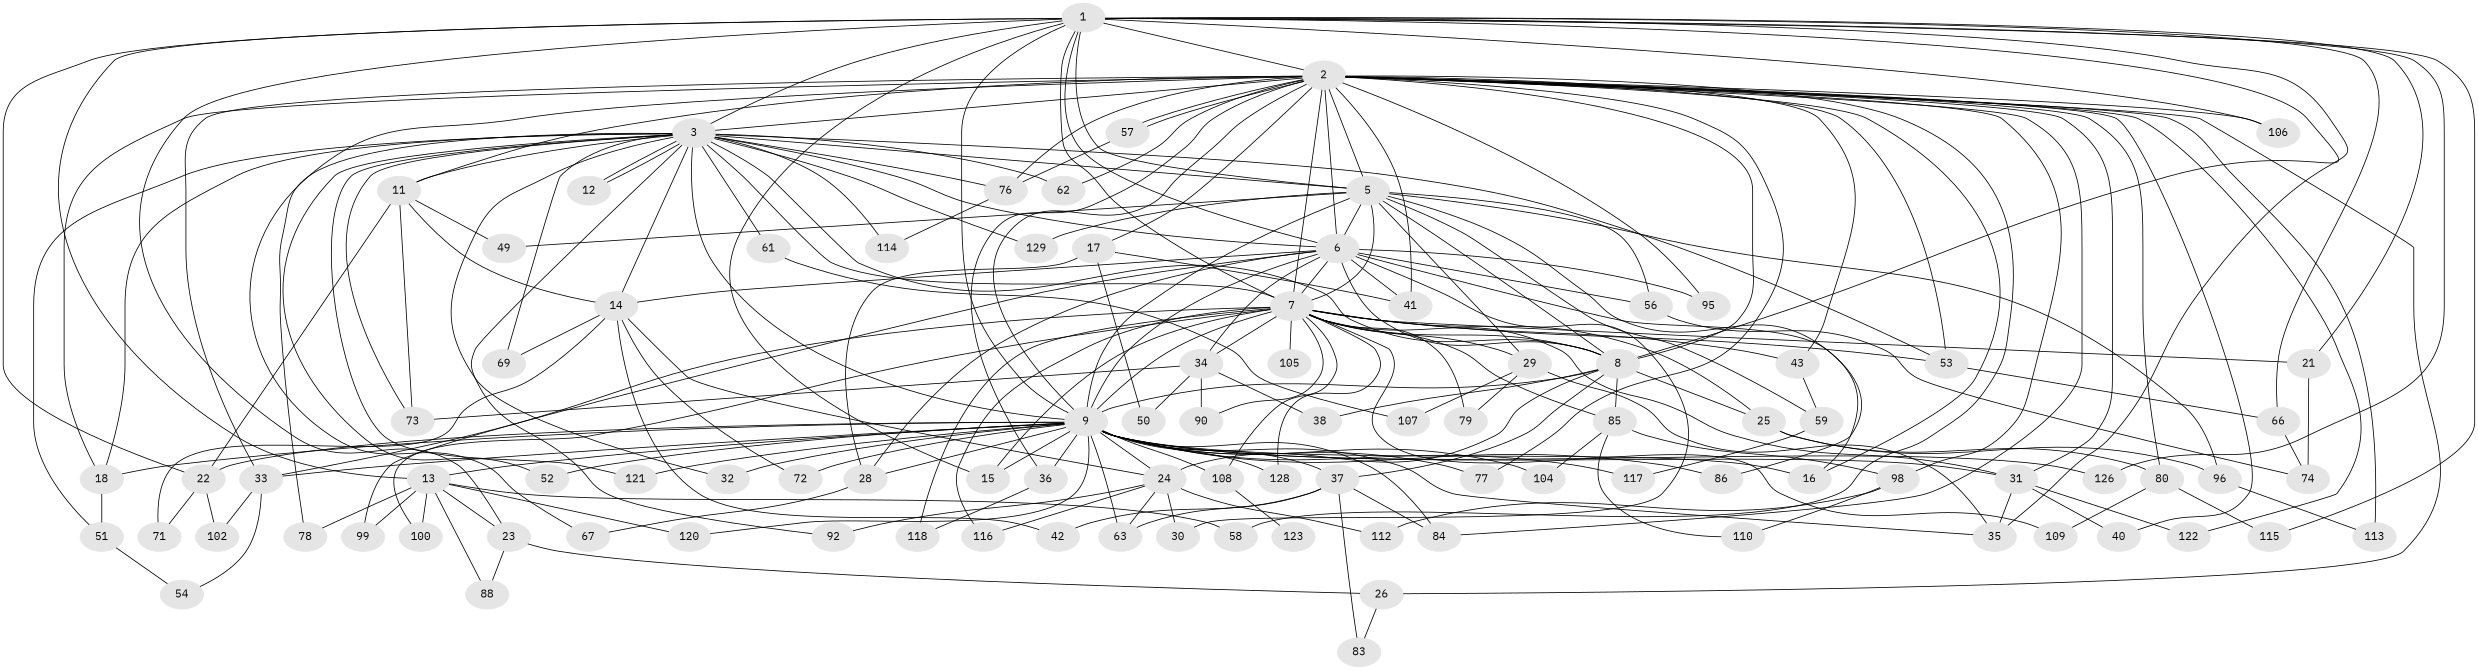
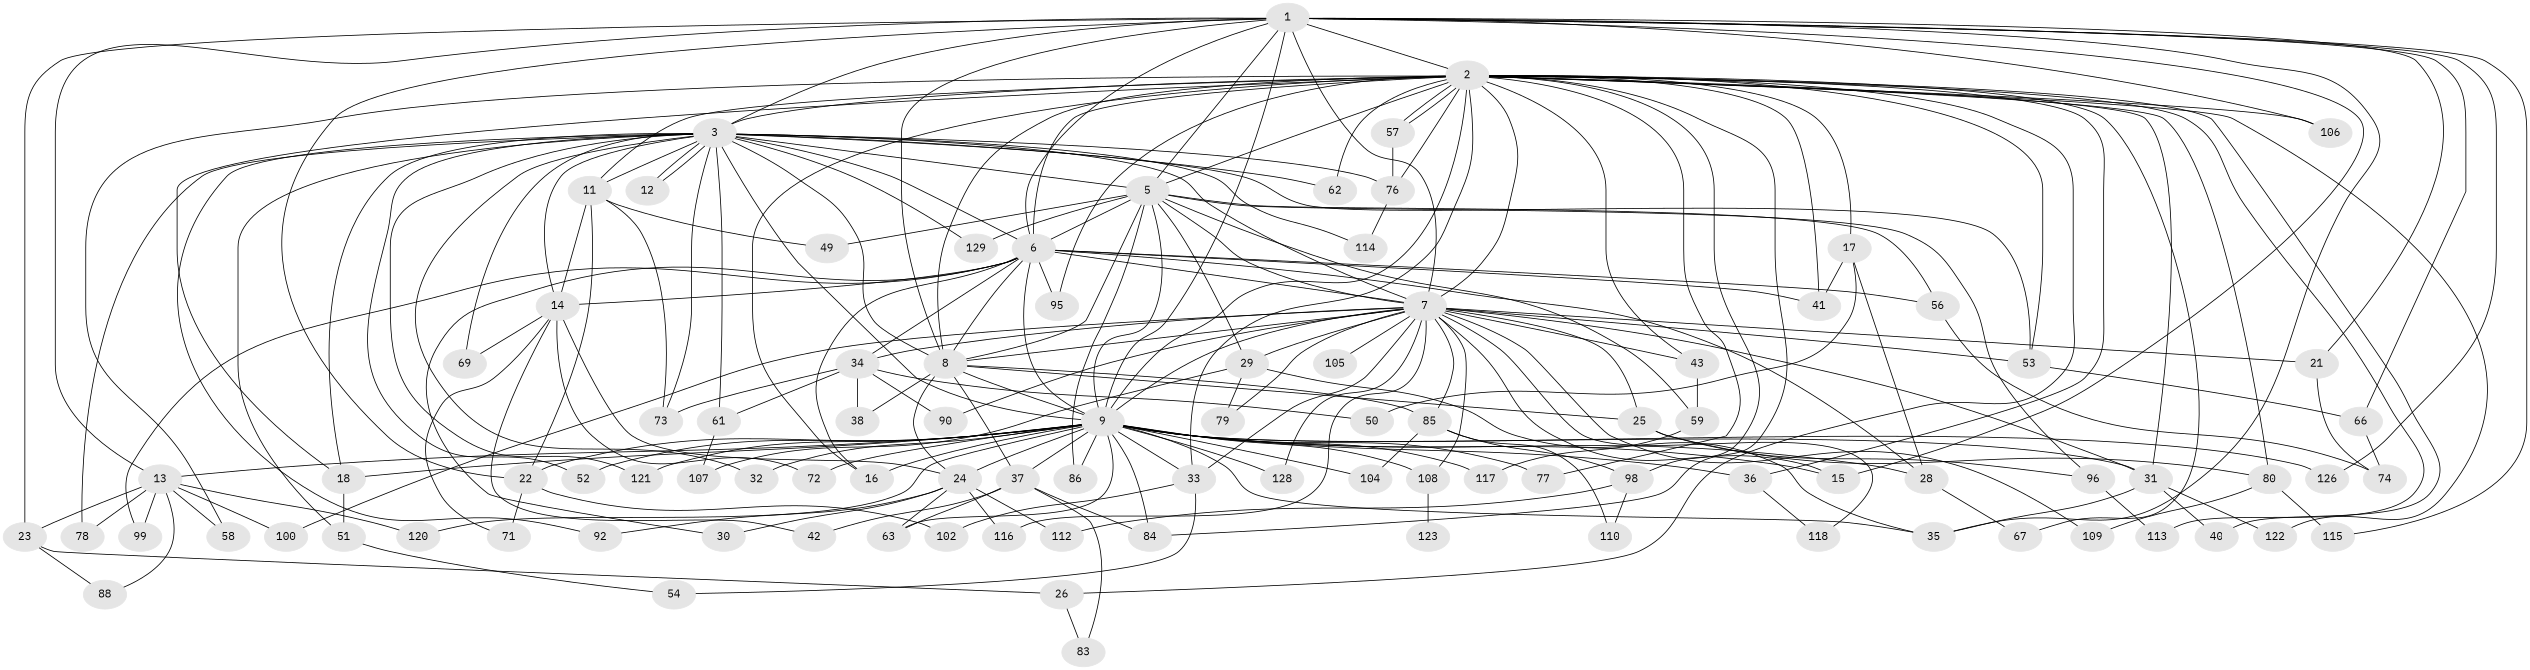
edge "34" -- "61": added
